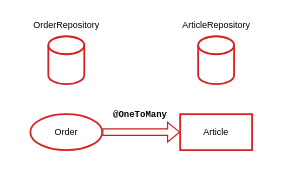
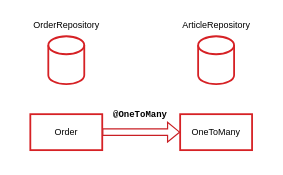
node "Order": shape ellipse -> rectangle
node "Article": label "Article" -> "OneToMany"
